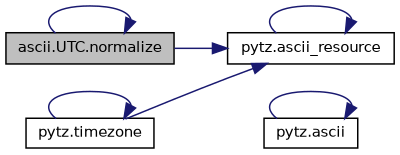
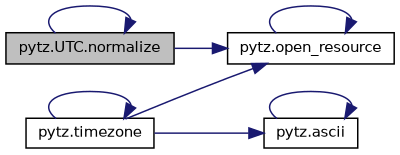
node "ascii.UTC.normalize": label "ascii.UTC.normalize" -> "pytz.UTC.normalize"
node "pytz.ascii_resource": label "pytz.ascii_resource" -> "pytz.open_resource"
edge "pytz.timezone" -> "pytz.ascii": added
